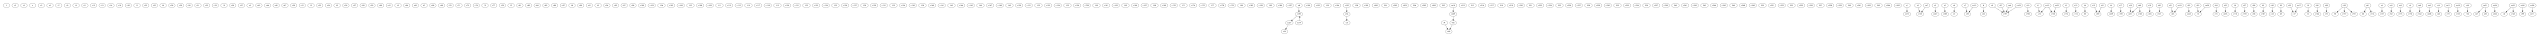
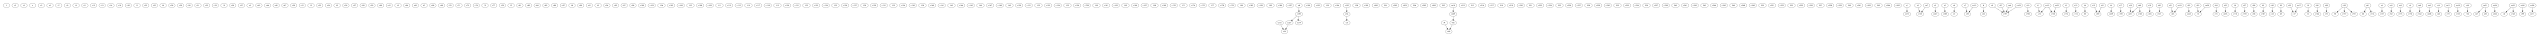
edge "co14" -> "c189": reversed
node "co15": added
